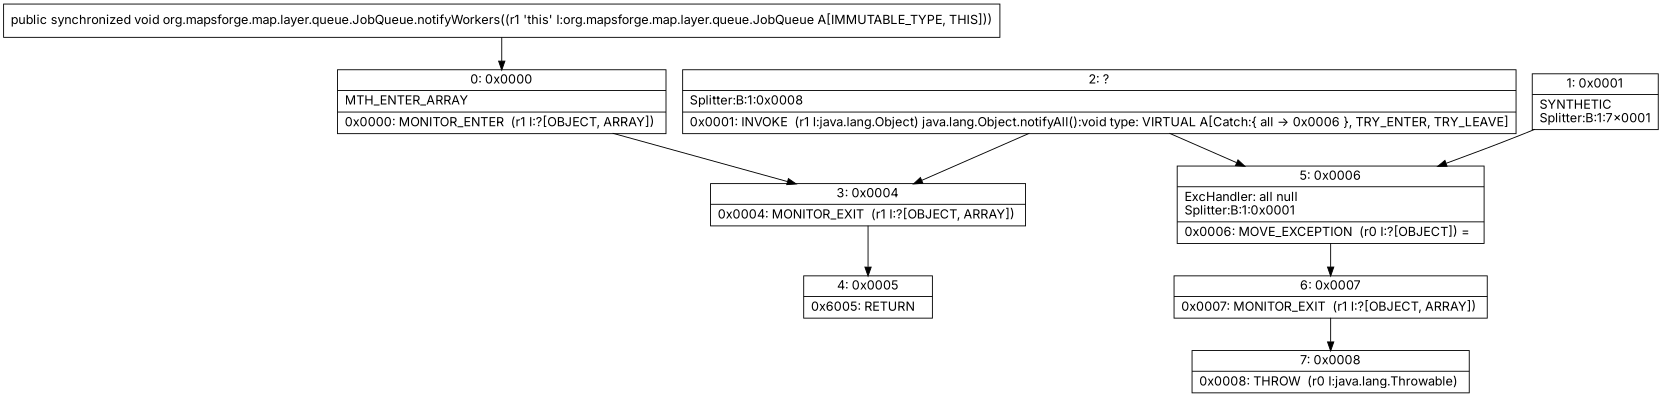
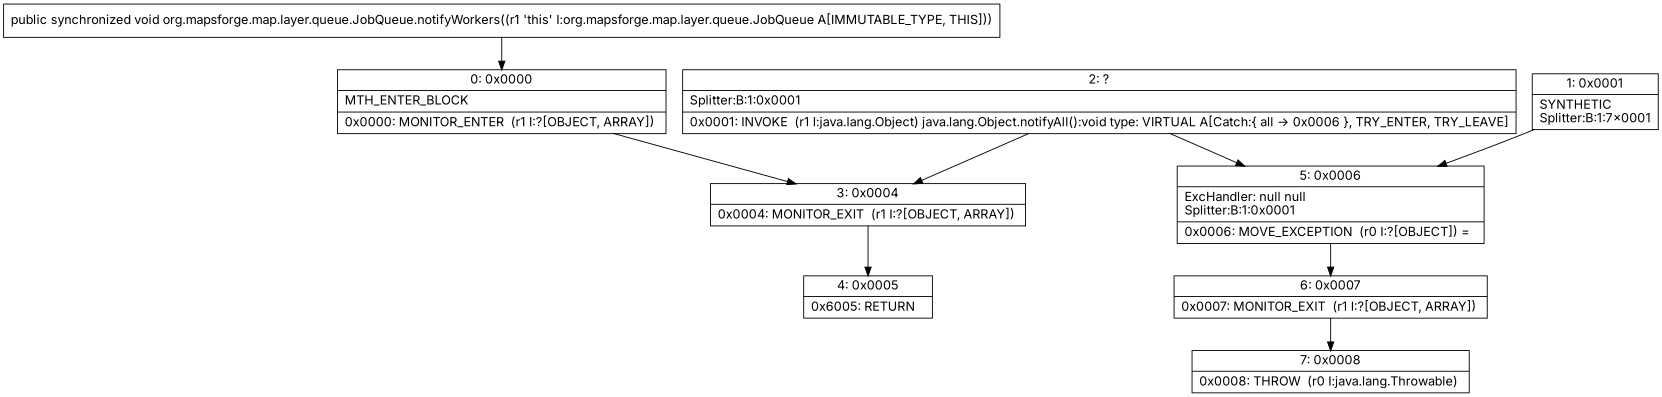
node "0: 0x0000": text "MTH_ENTER_ARRAY" -> "MTH_ENTER_BLOCK"
node "2: ?": text "Splitter:B:1:0x0008" -> "Splitter:B:1:0x0001"
node "5: 0x0006": text "ExcHandler: all null" -> "ExcHandler: null null"
